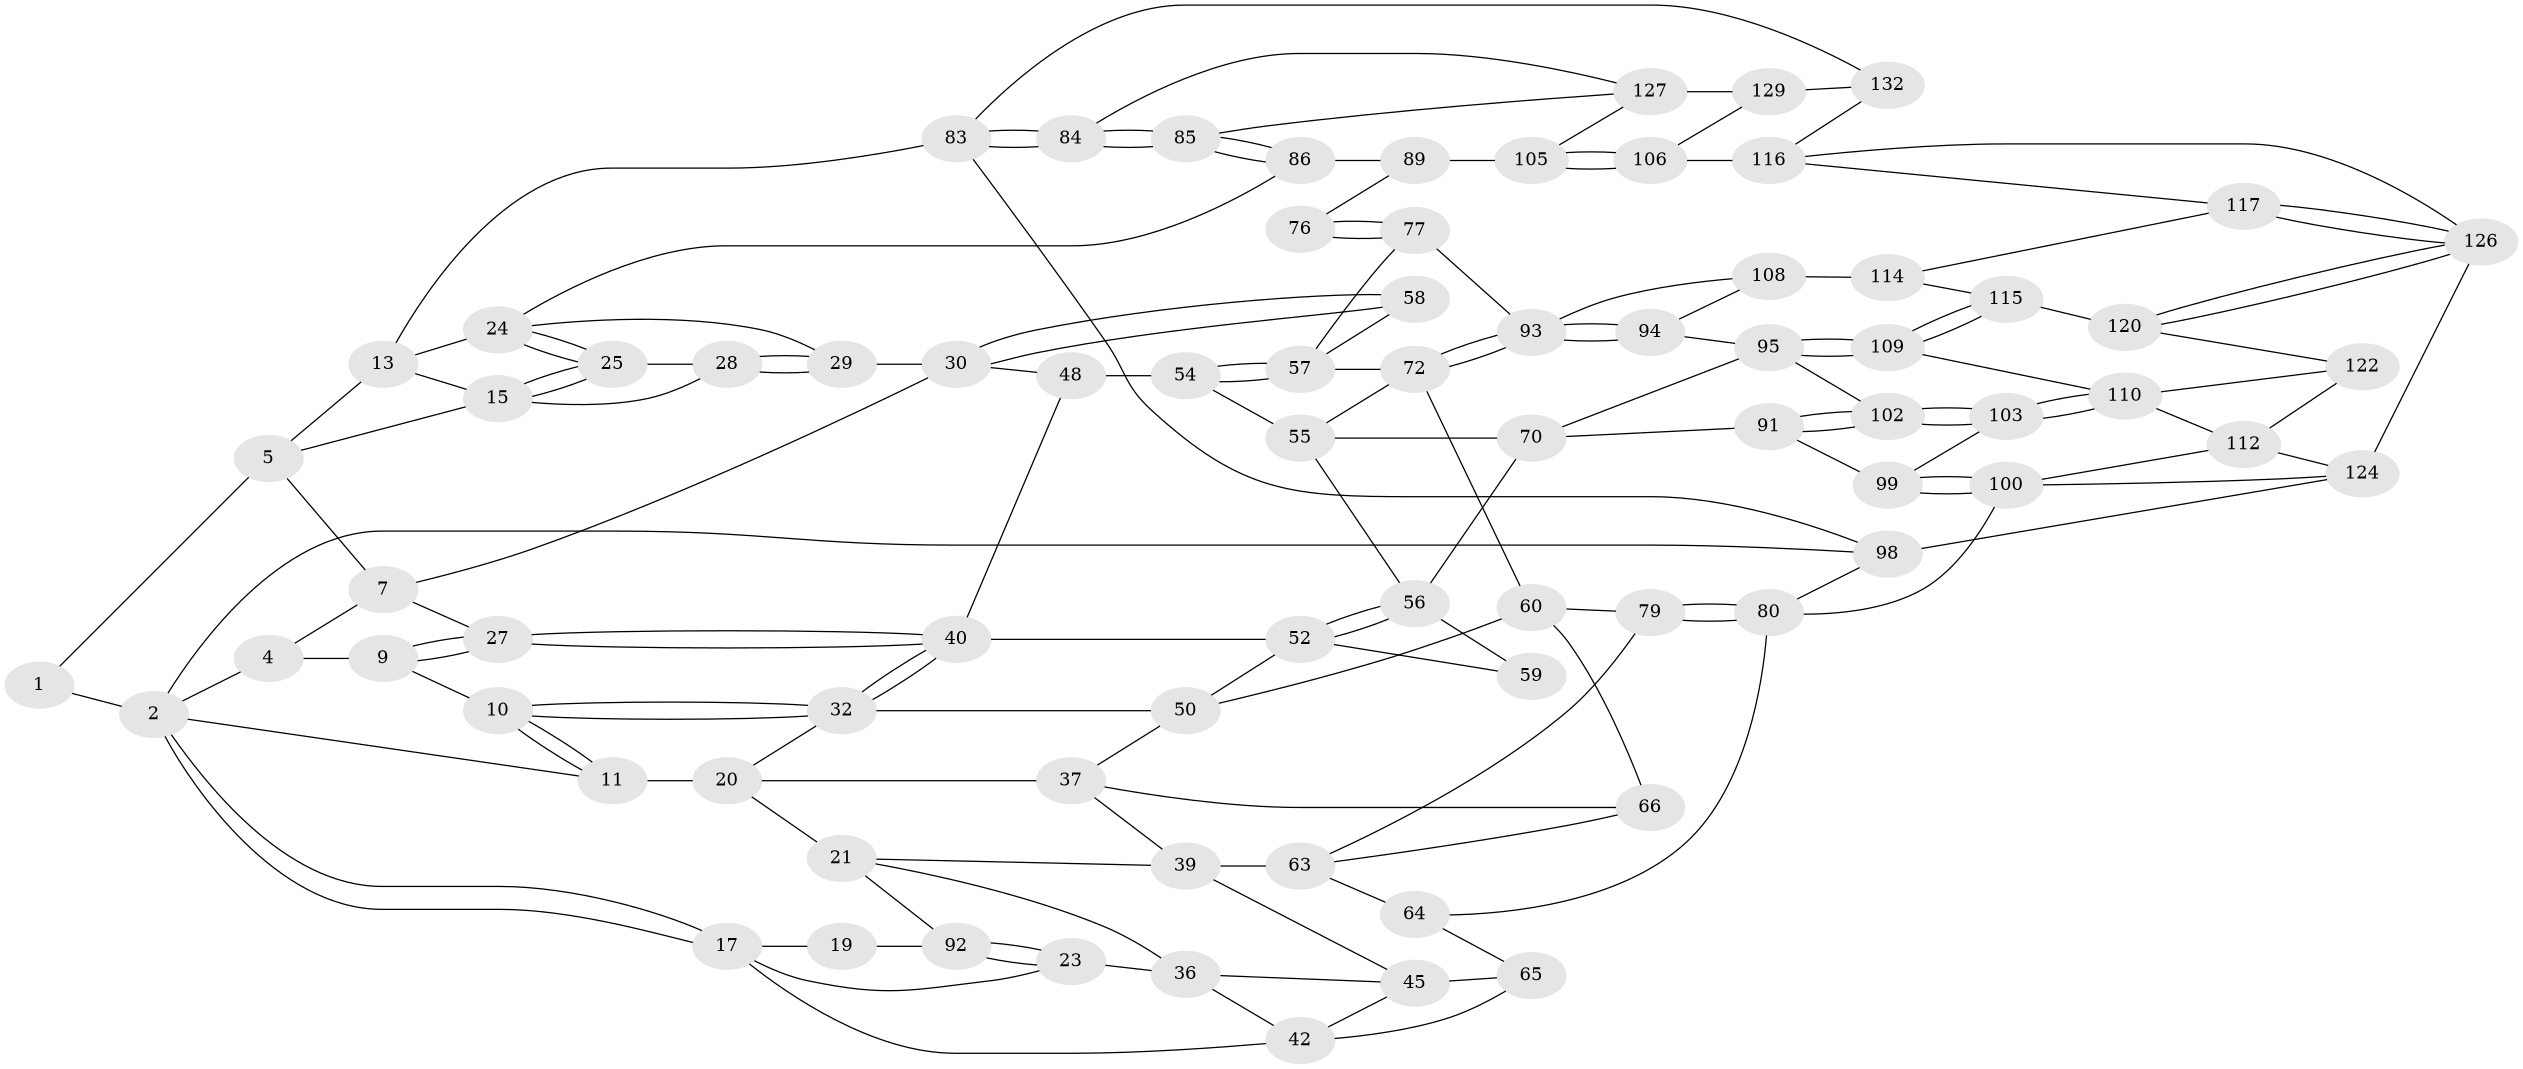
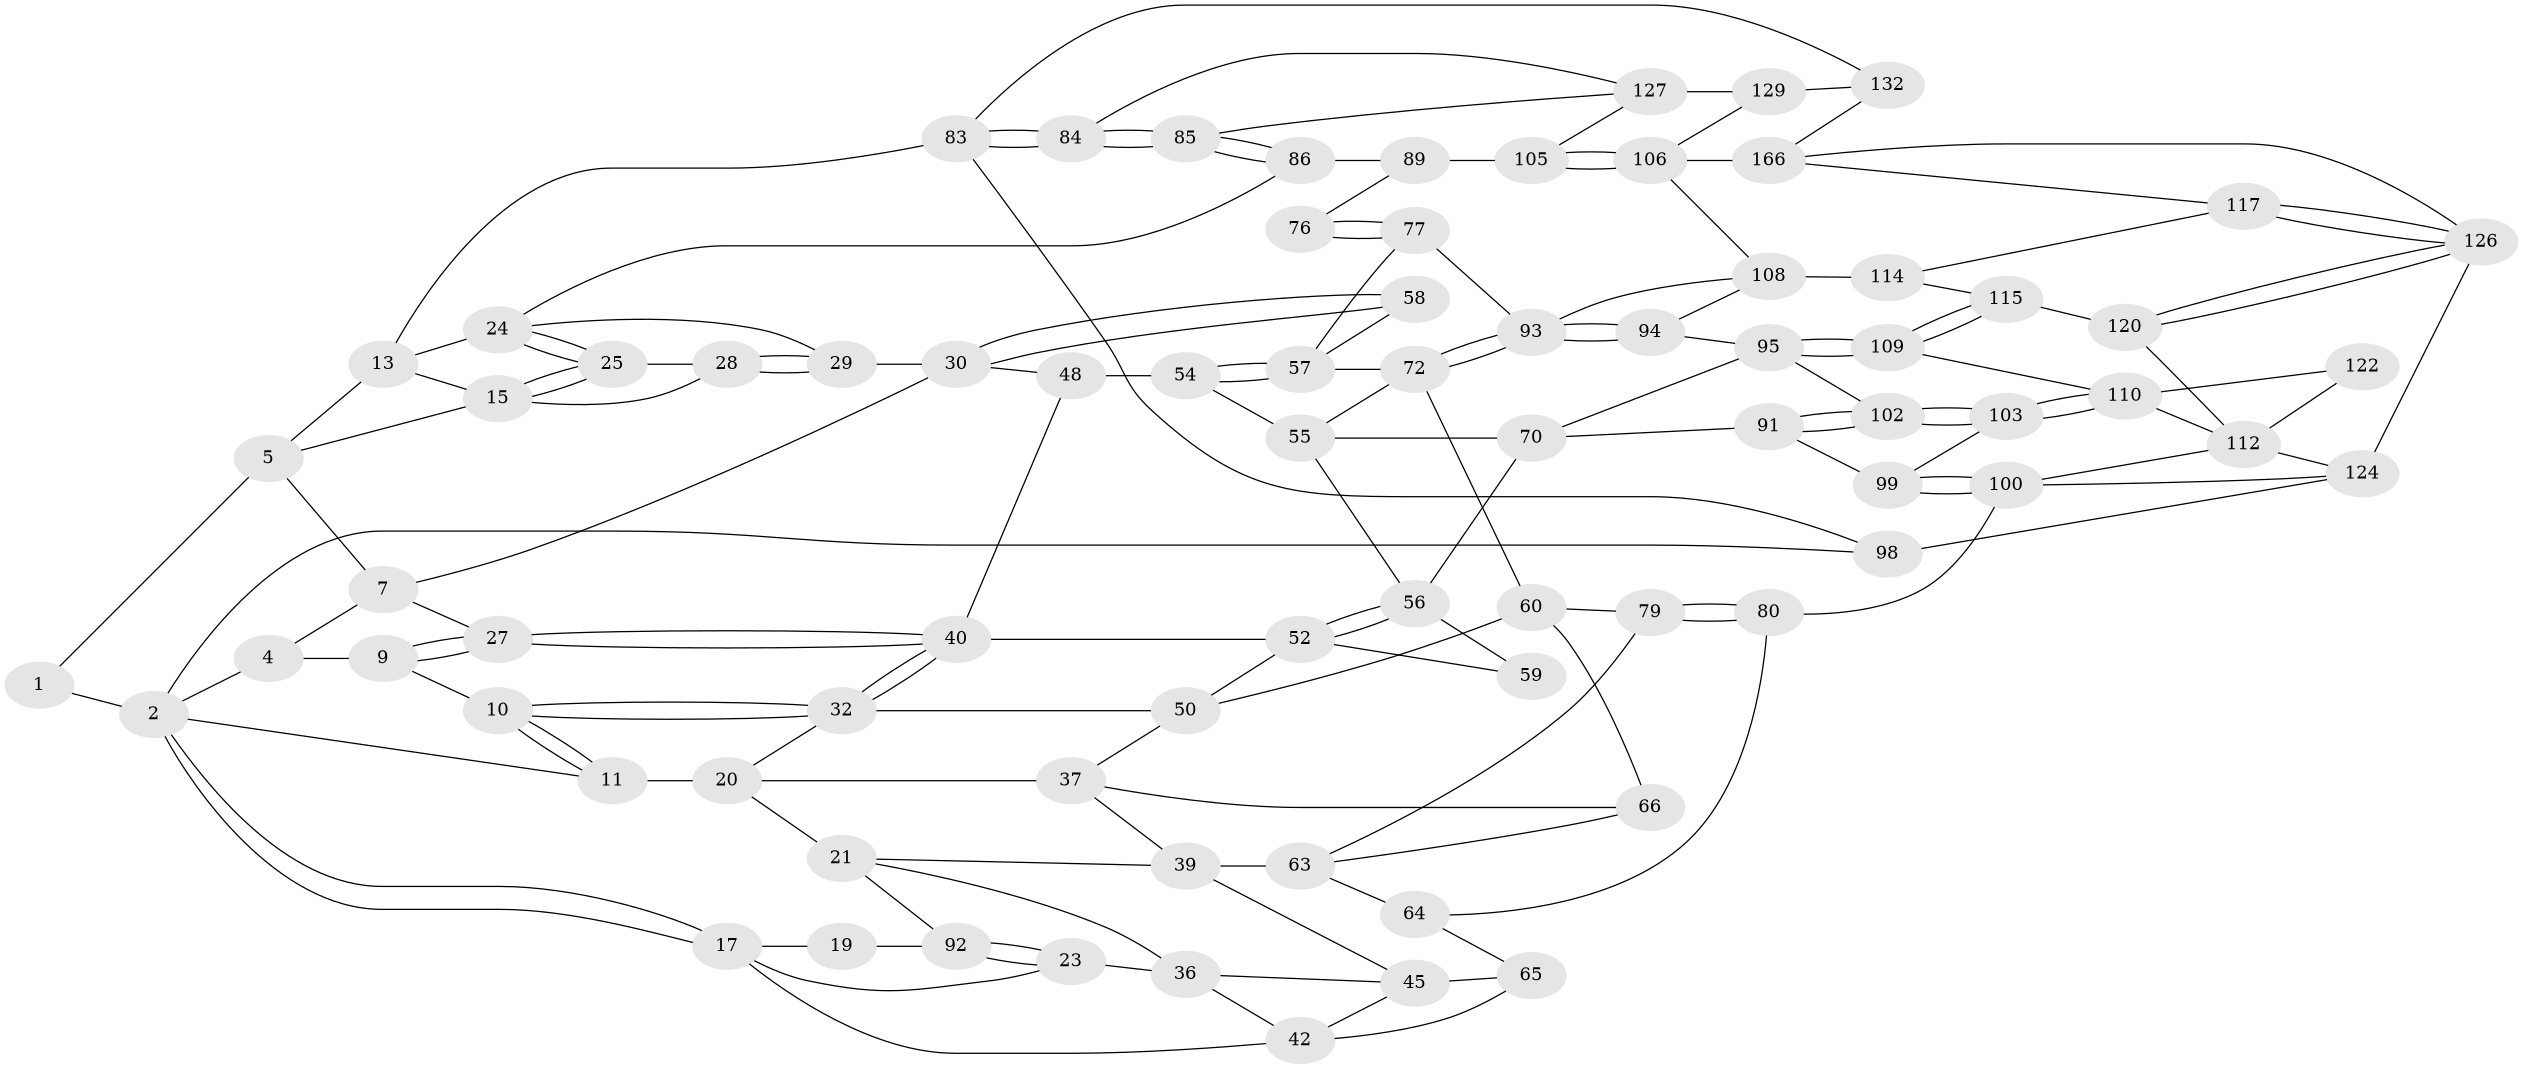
node "116": label "116" -> "166"
edge "106" -- "108": added
edge "120" -- "122": now "120" -- "112"
edge "98" -- "80": removed
